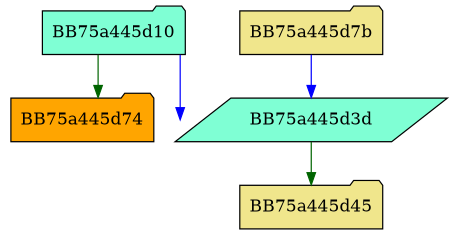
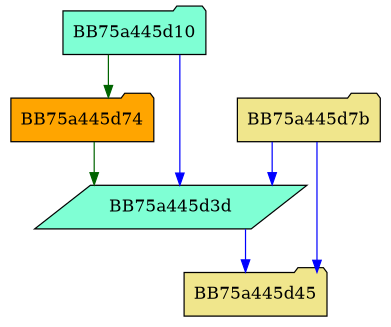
edge "BB75a445d74" -> "BB75a445d3d": added
edge "BB75a445d3d" -> "BB75a445d45": color darkgreen -> blue
edge "BB75a445d7b" -> "BB75a445d45": added
